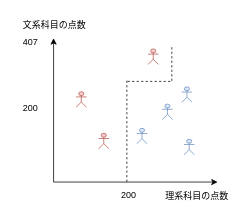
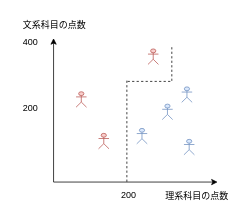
node "407": label "407" -> "400"
